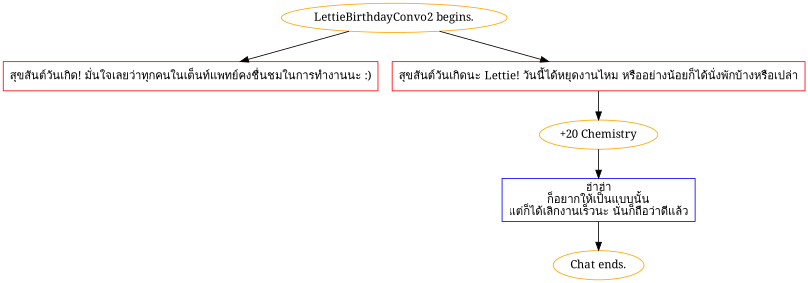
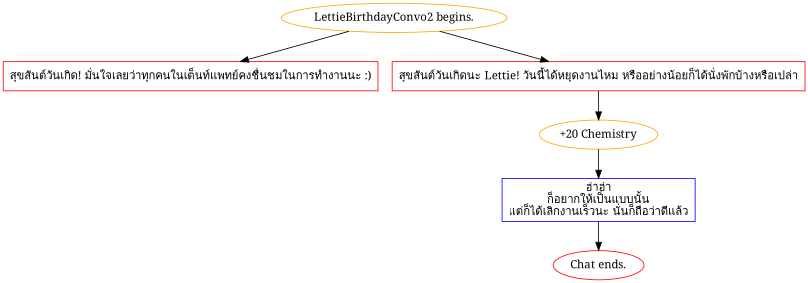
node "Chat ends.": color orange -> red
